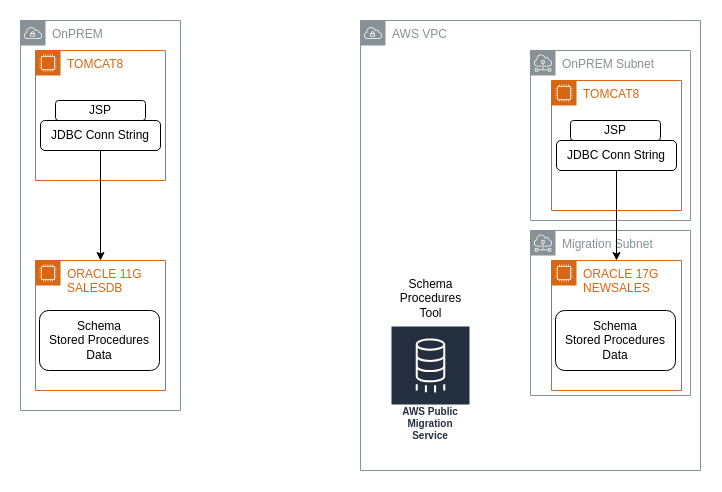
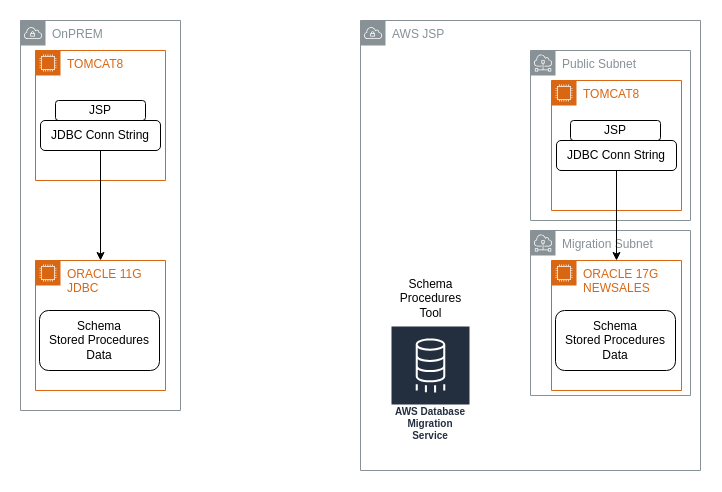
node "AWS VPC": label "AWS VPC" -> "AWS JSP"
node "OnPREM Subnet": label "OnPREM Subnet" -> "Public Subnet"
node "ORACLE 11G SALESDB": label "ORACLE 11G SALESDB" -> "ORACLE 11G JDBC"
node "AWS Public Migration Service": label "AWS Public Migration Service" -> "AWS Database Migration Service"
